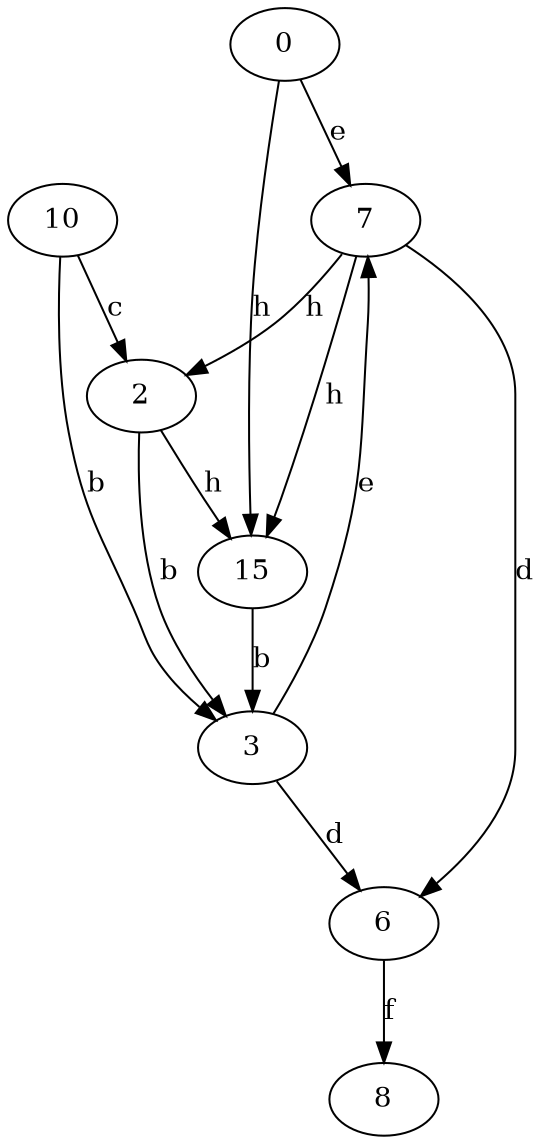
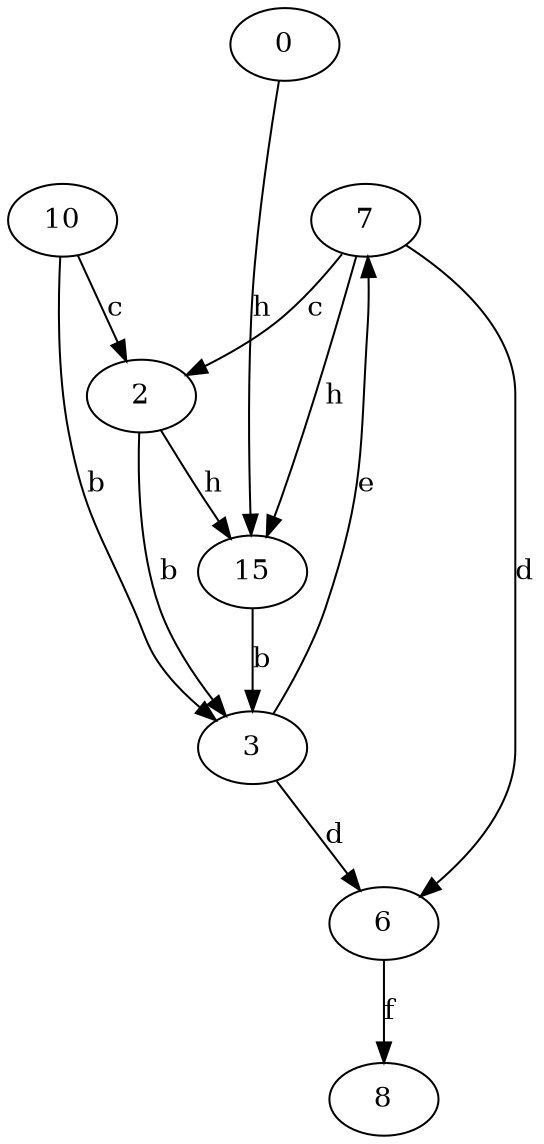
edge "0" -> "7": removed, label "e"
edge "7" -> "2": label "h" -> "c"
